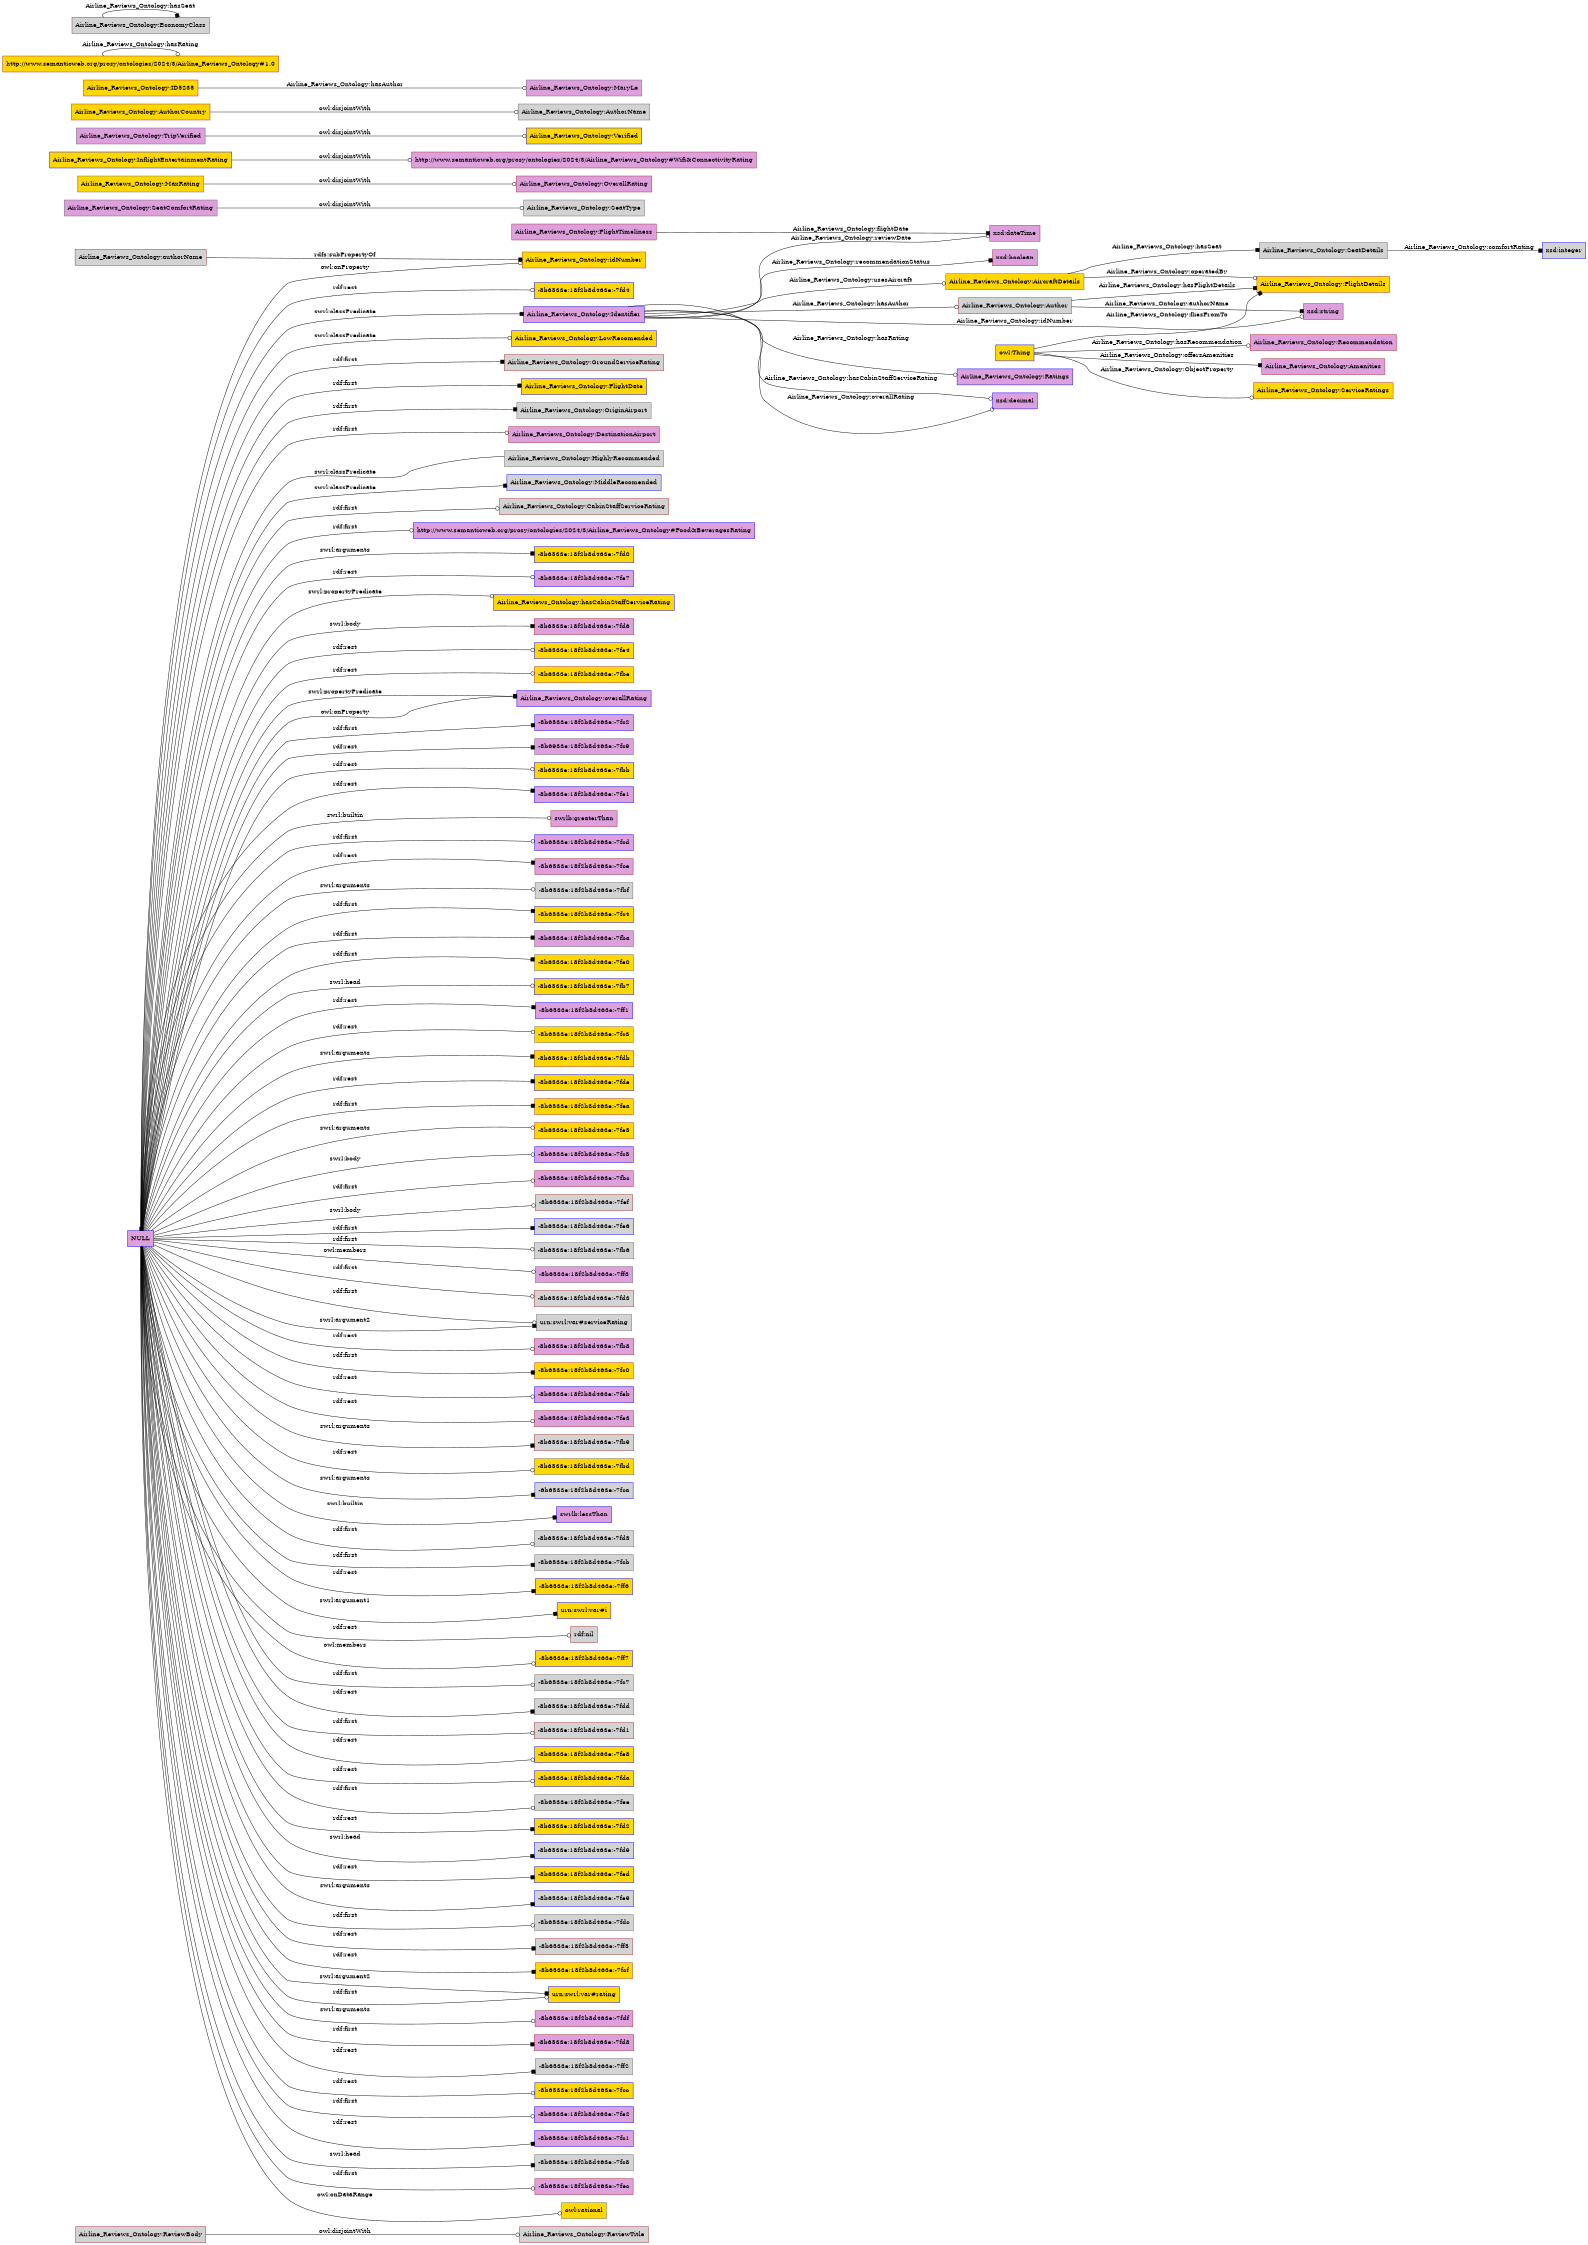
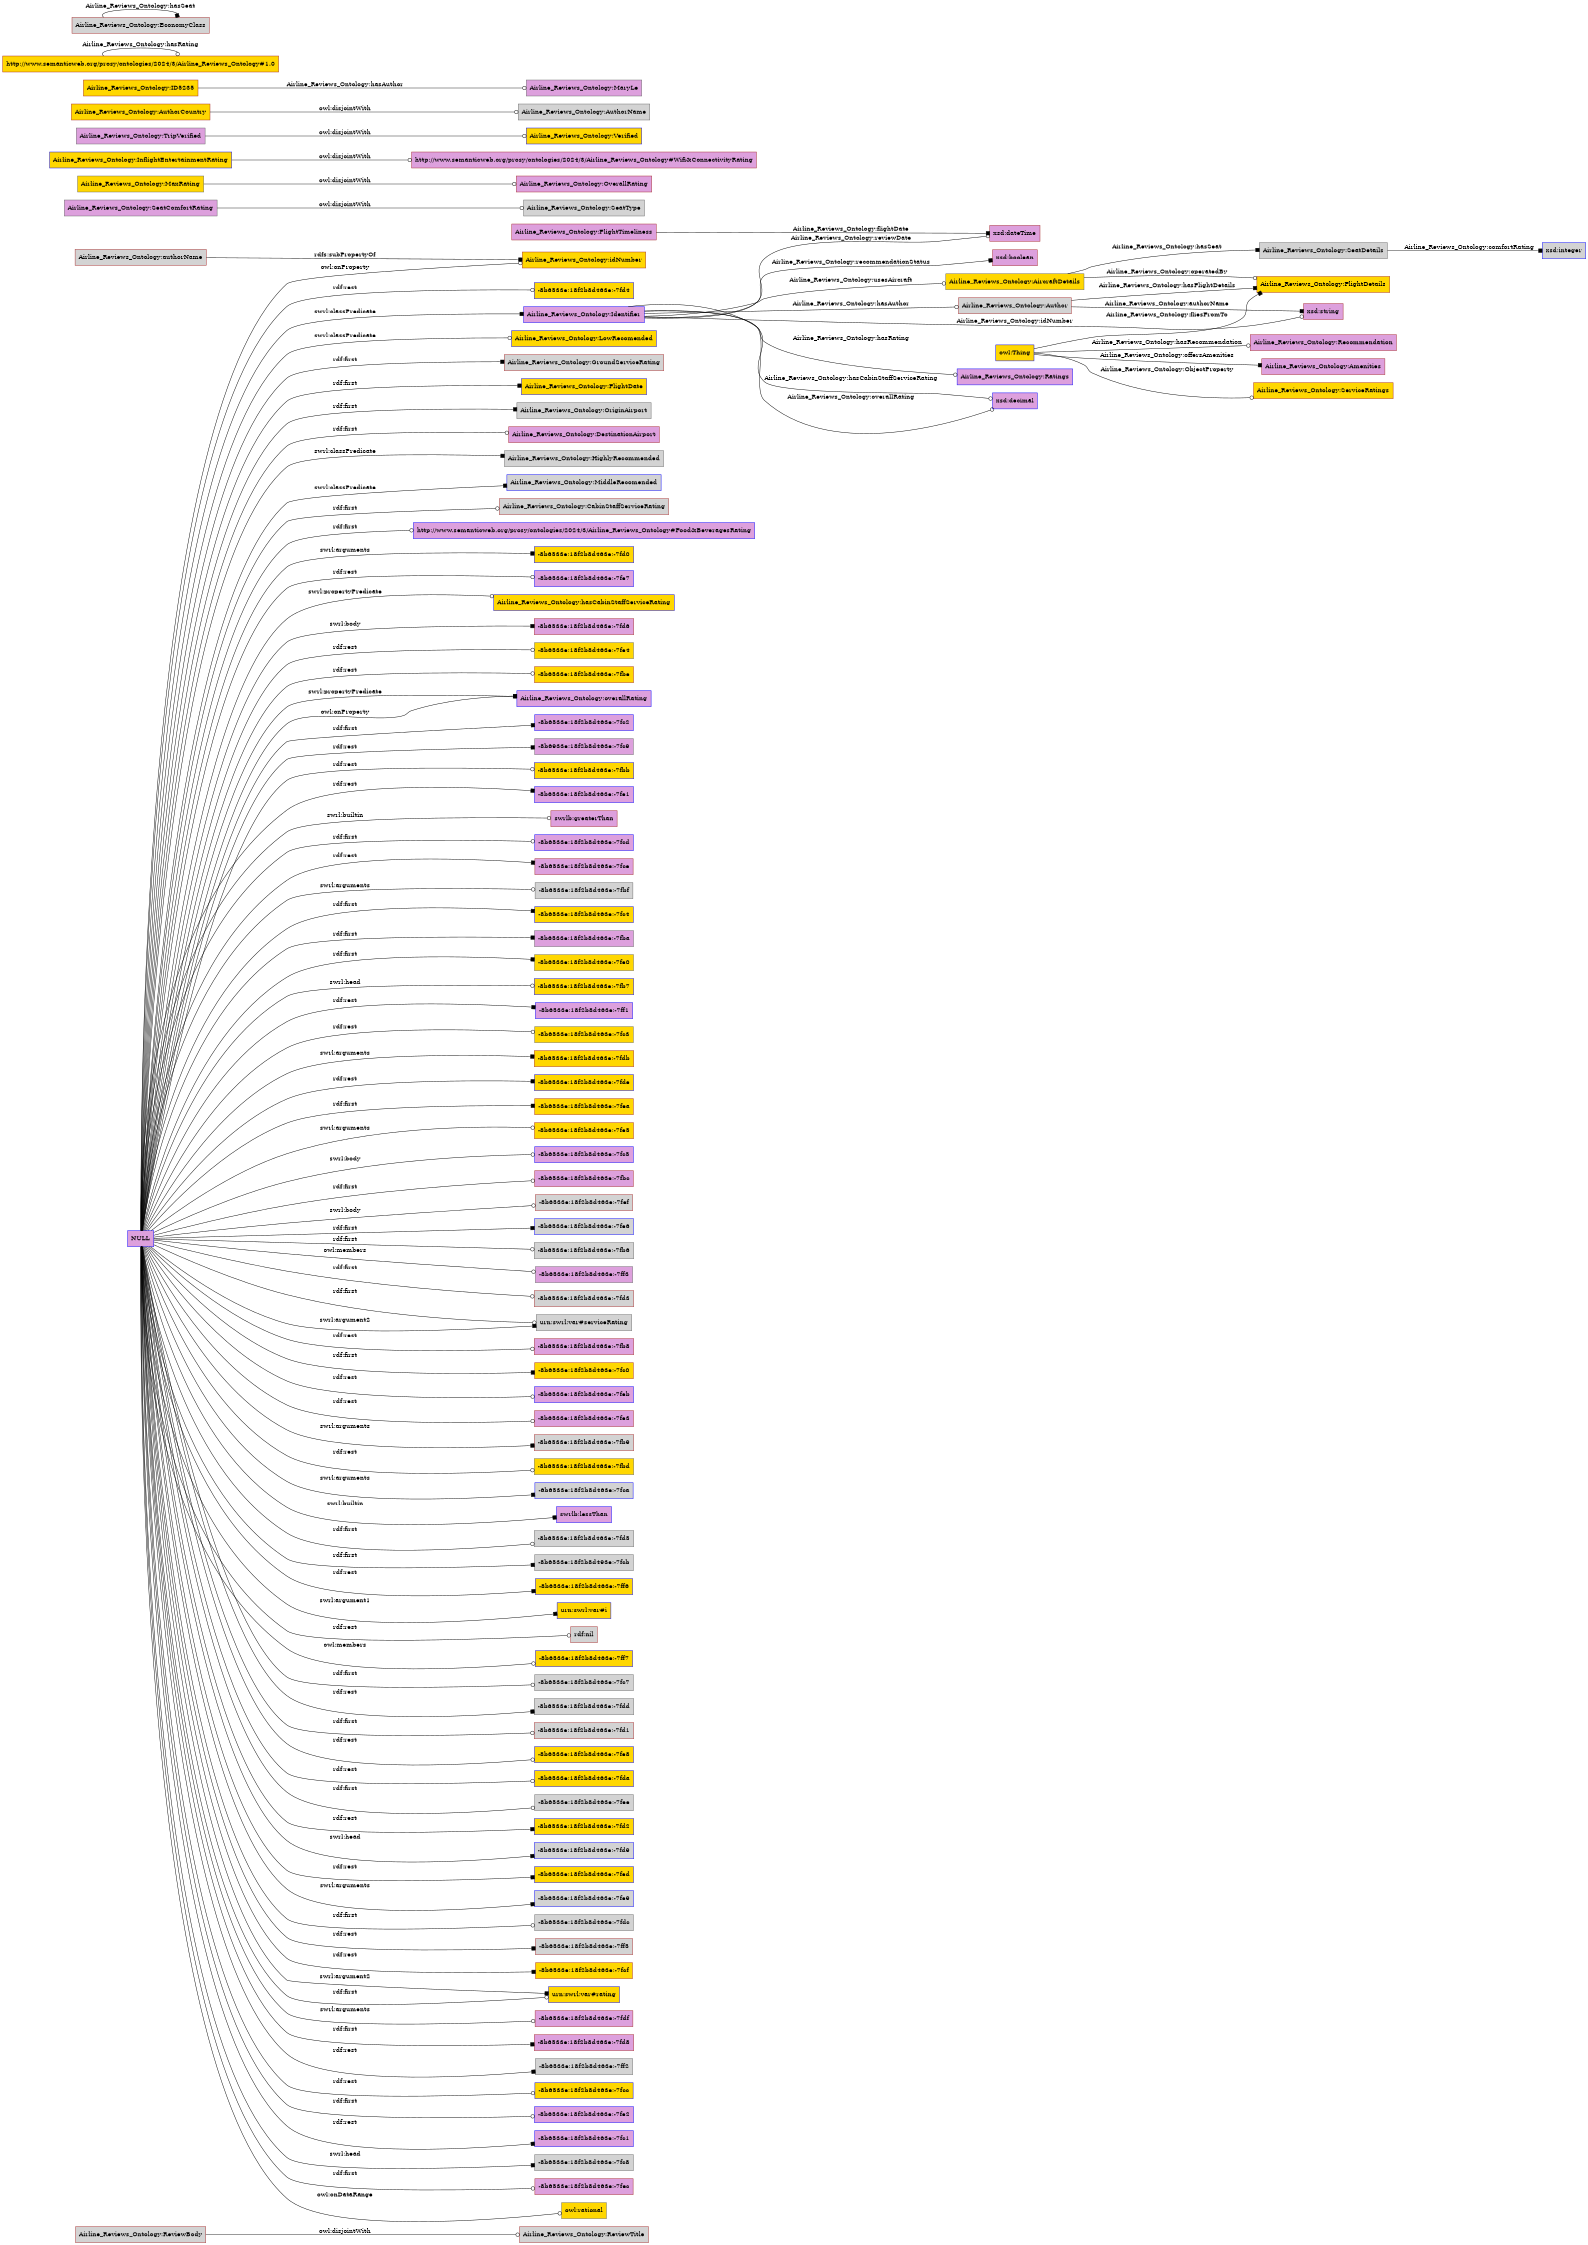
node "-8b6533e:18f2b8d463e:-7fe4": color blue -> gray40
edge "Airline_Reviews_Ontology:HighlyRecommended" -> "NULL": reversed
node "-8b6533e:18f2b8d463e:-7fcb": label "-8b6533e:18f2b8d463e:-7fcb" -> "-8b6533e:18f2b8d493e:-7fcb"
